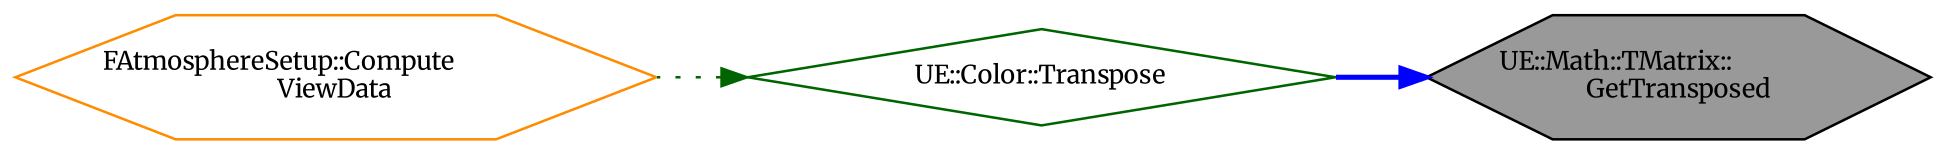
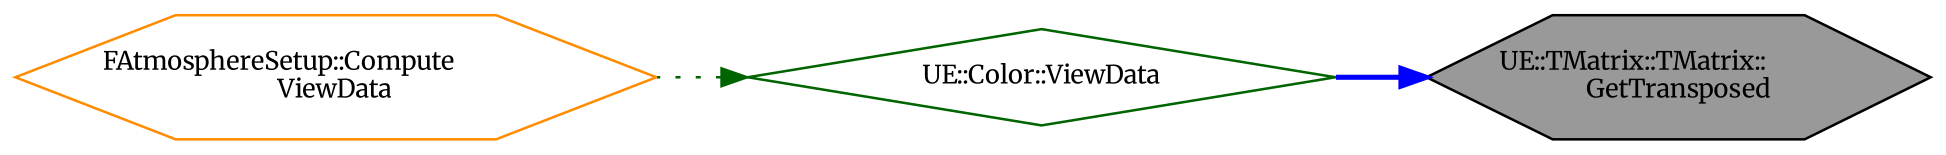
node "UE::Color::Transpose": label "UE::Color::Transpose" -> "UE::Color::ViewData"
node "UE::Math::TMatrix:: GetTransposed": label "UE::Math::TMatrix:: GetTransposed" -> "UE::TMatrix::TMatrix:: GetTransposed"
